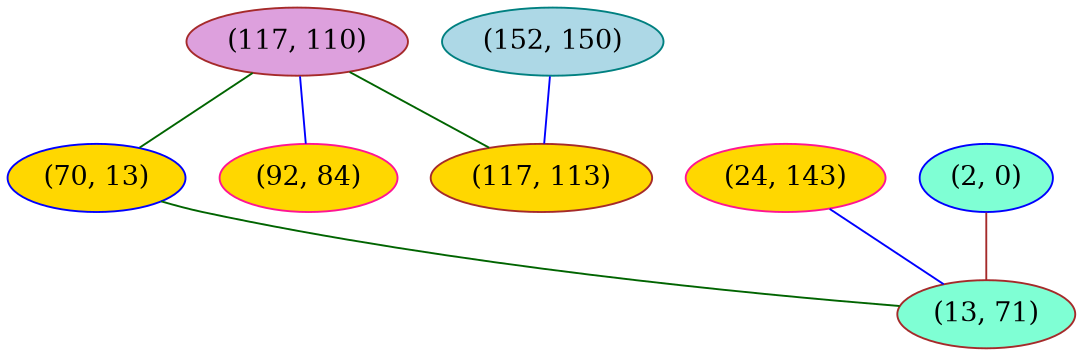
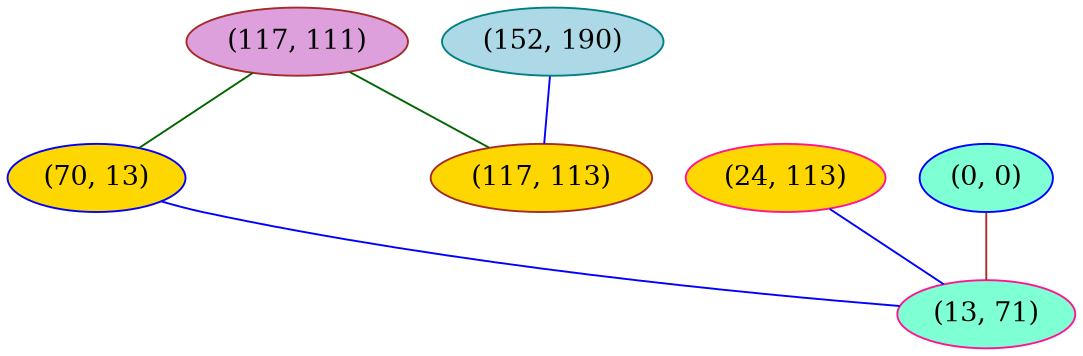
node "(117, 110)": label "(117, 110)" -> "(117, 111)"
node "(152, 150)": label "(152, 150)" -> "(152, 190)"
node "(92, 84)": removed
node "(24, 143)": label "(24, 143)" -> "(24, 113)"
node "(2, 0)": label "(2, 0)" -> "(0, 0)"
edge "(70, 13)" -- "(13, 71)": color darkgreen -> blue
node "(13, 71)": color brown -> deeppink
